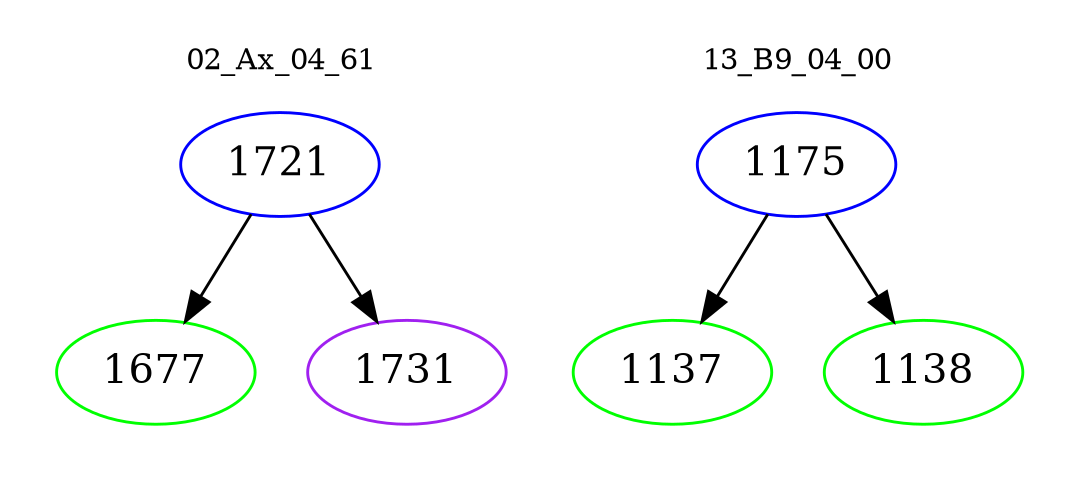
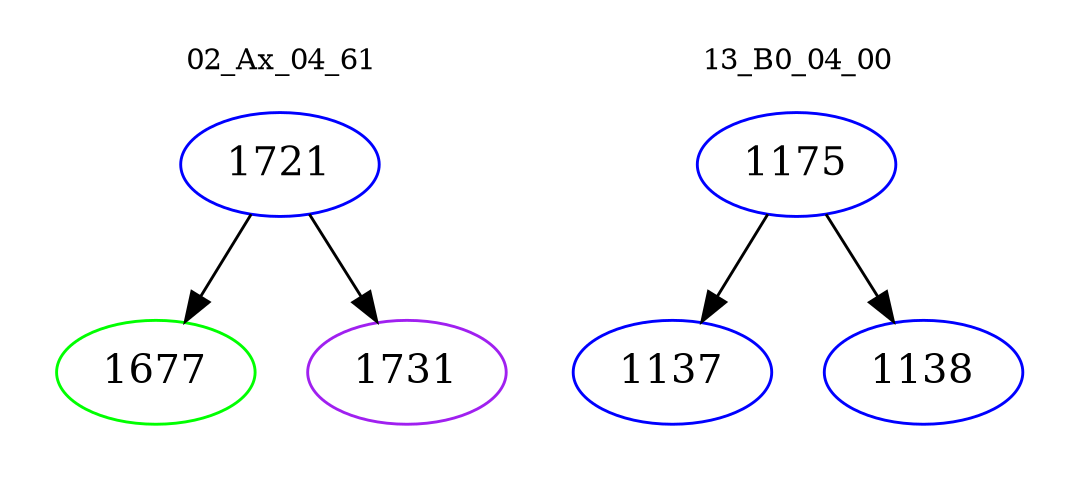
cluster "13_B9_04_00": label "13_B9_04_00" -> "13_B0_04_00"
node "1137": color green -> blue
node "1138": color green -> blue
